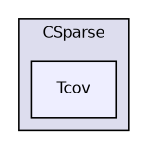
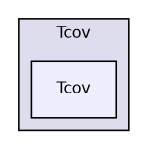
cluster "CSparse": label "CSparse" -> "Tcov"
